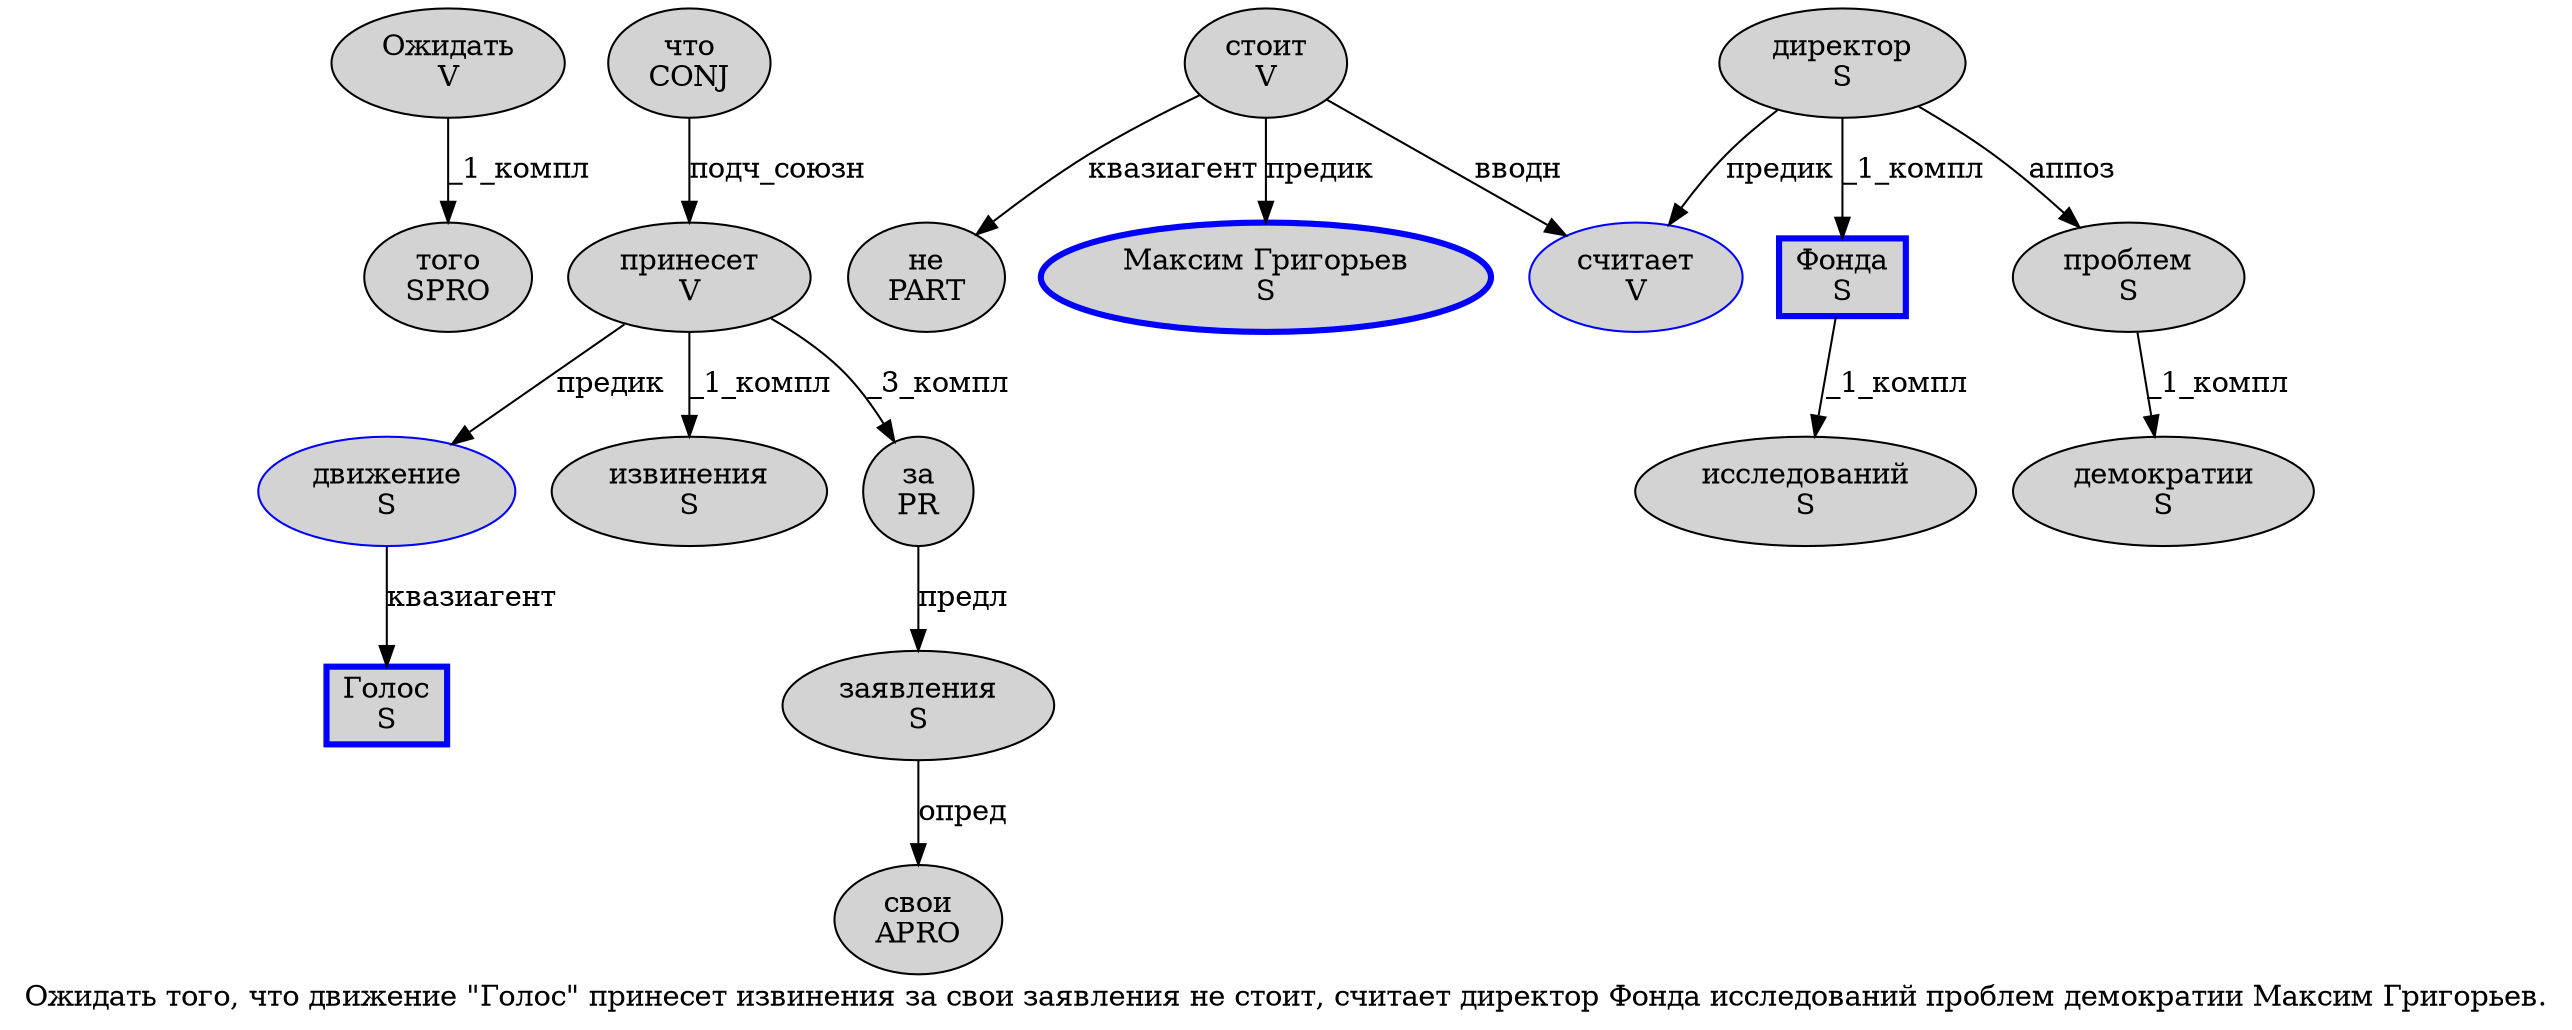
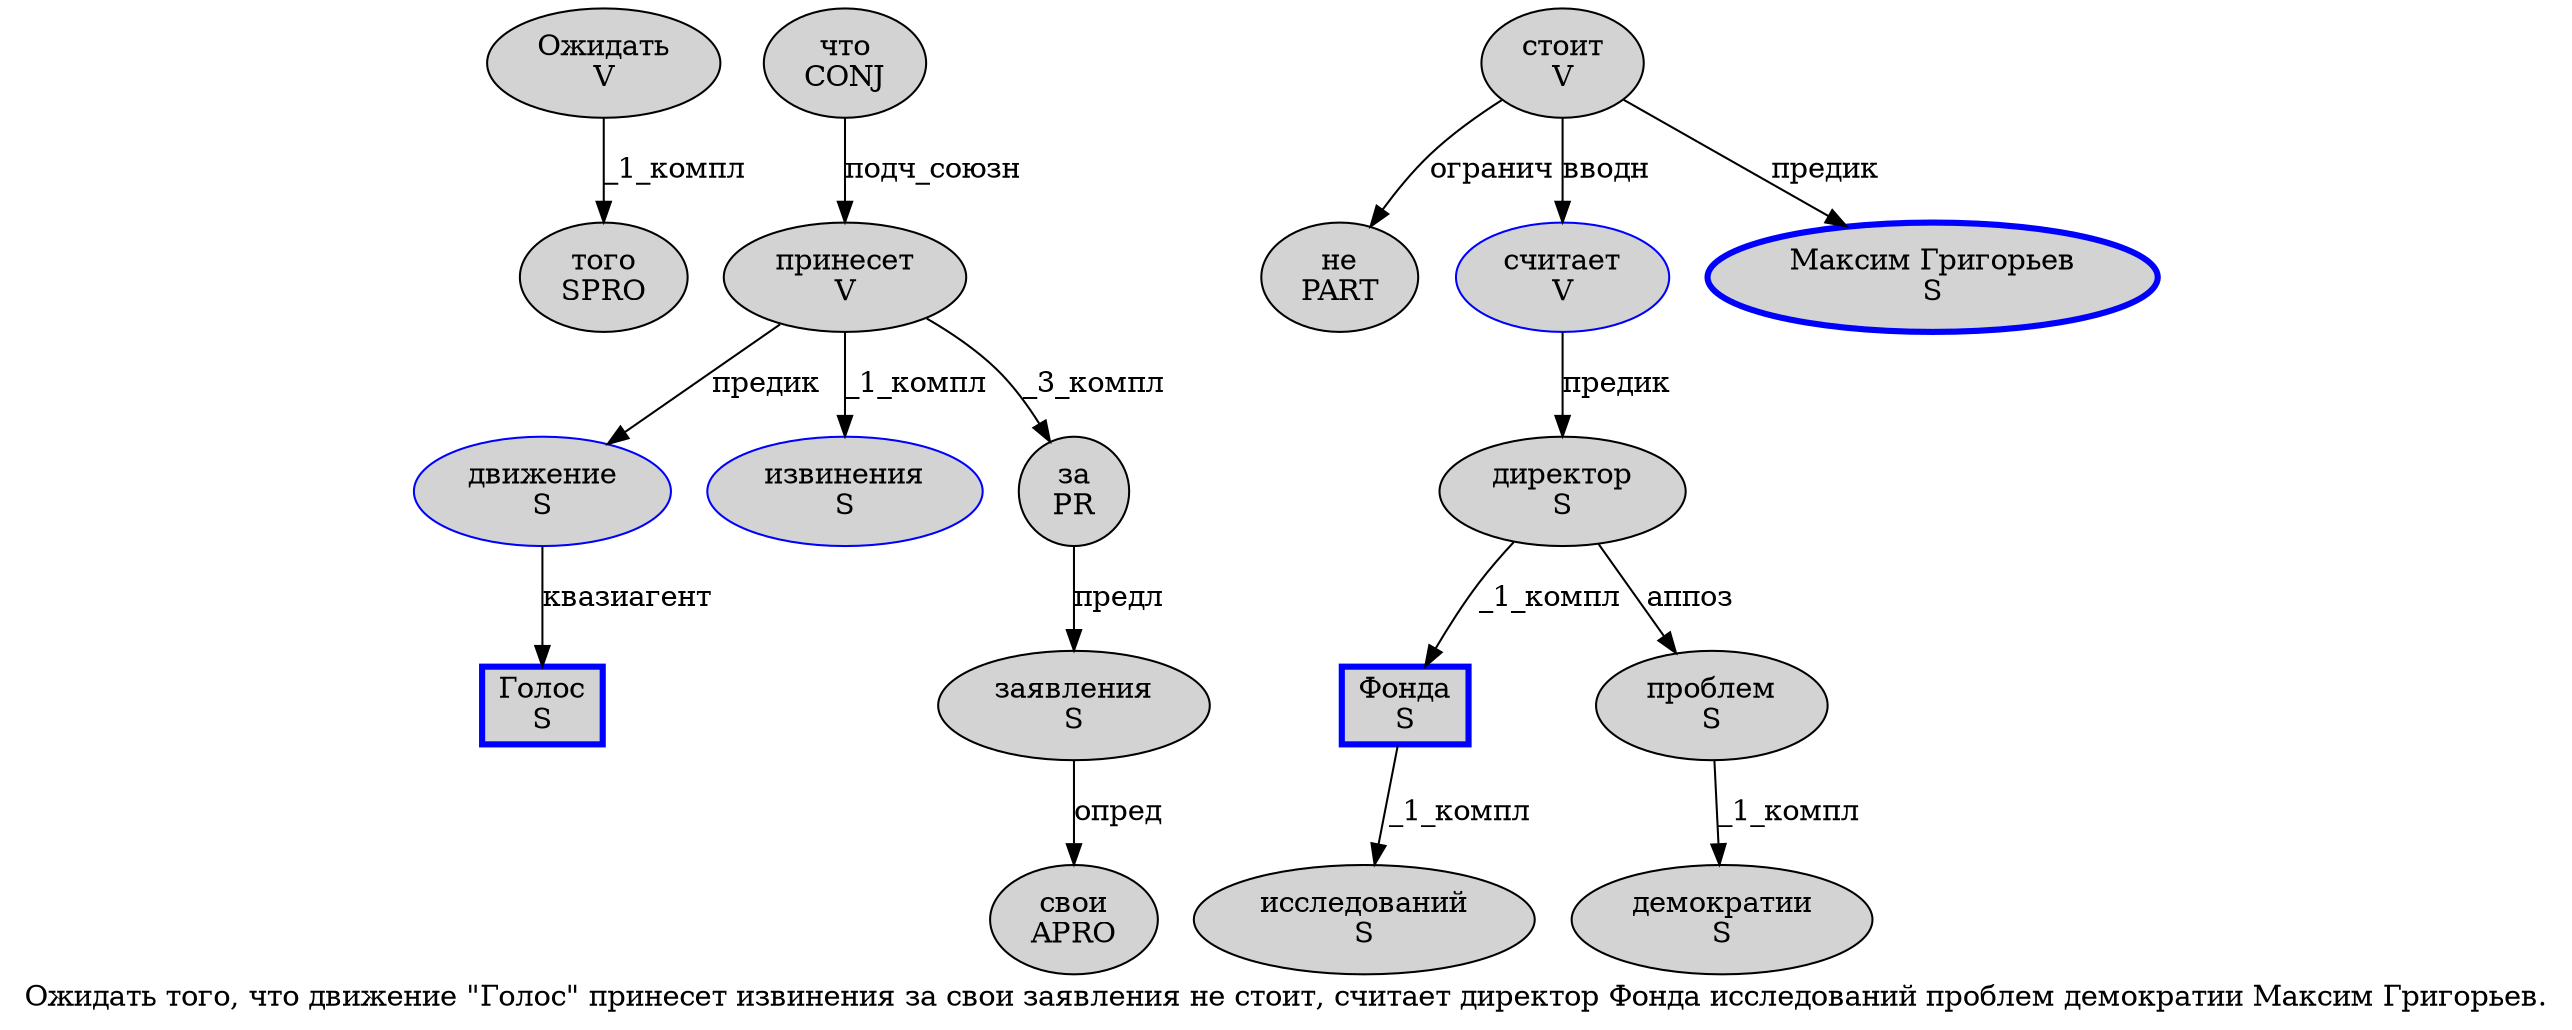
edge "директор S" -> "считает V": reversed
edge "стоит V" -> "не PART": label "квазиагент" -> "огранич"
node "извинения S": color black -> blue
